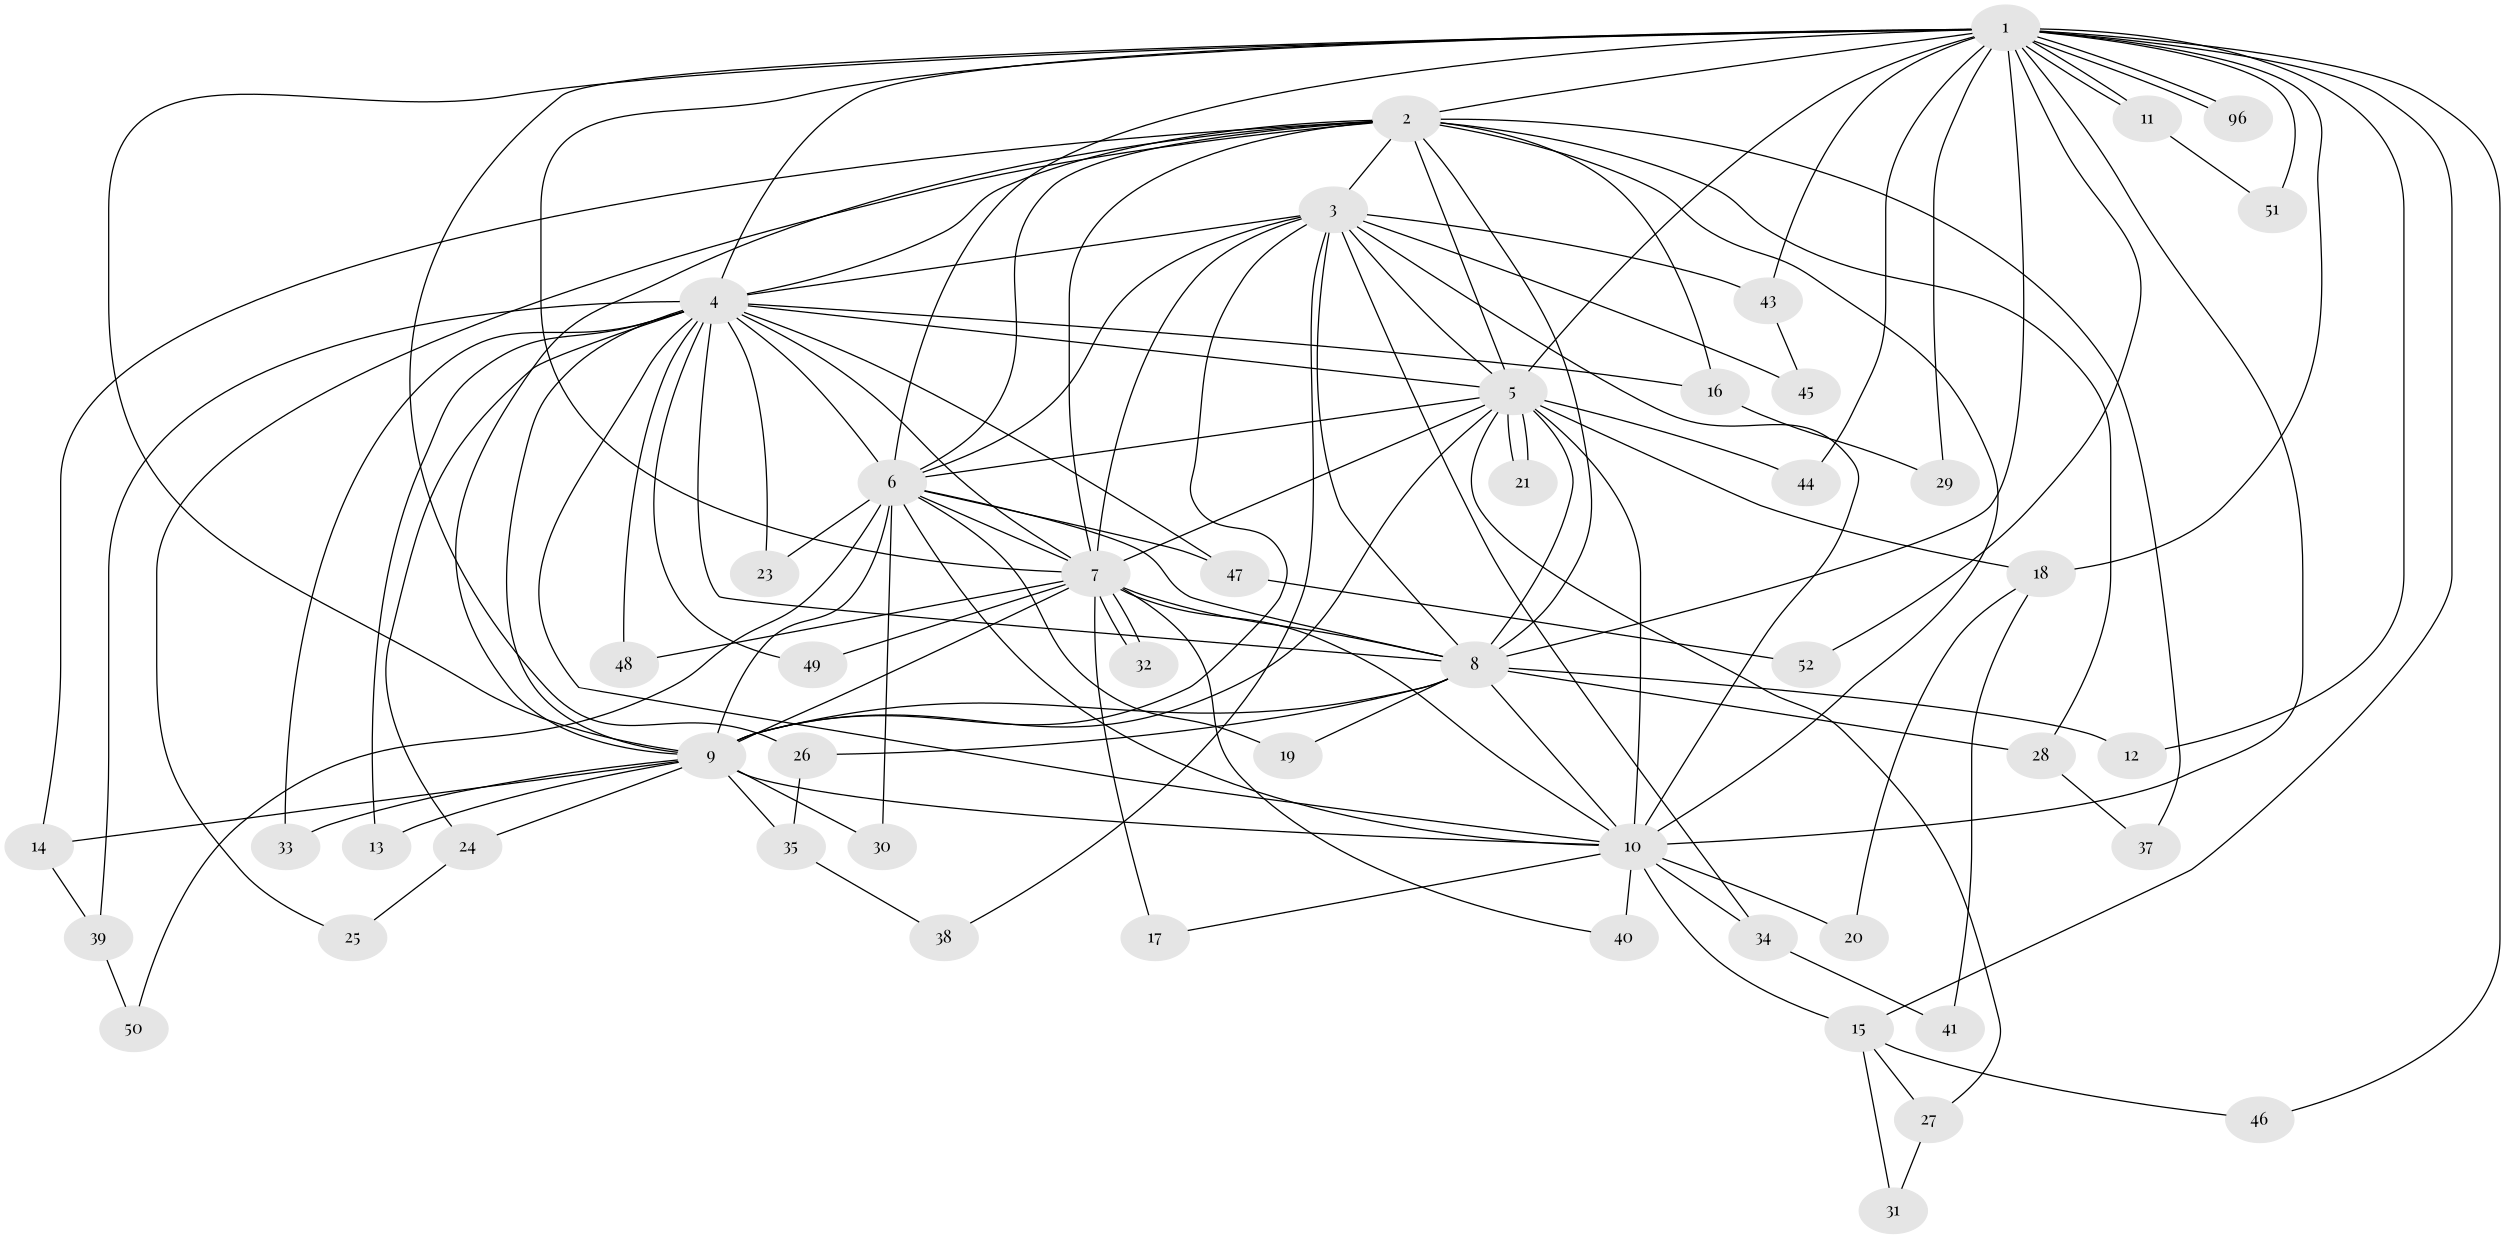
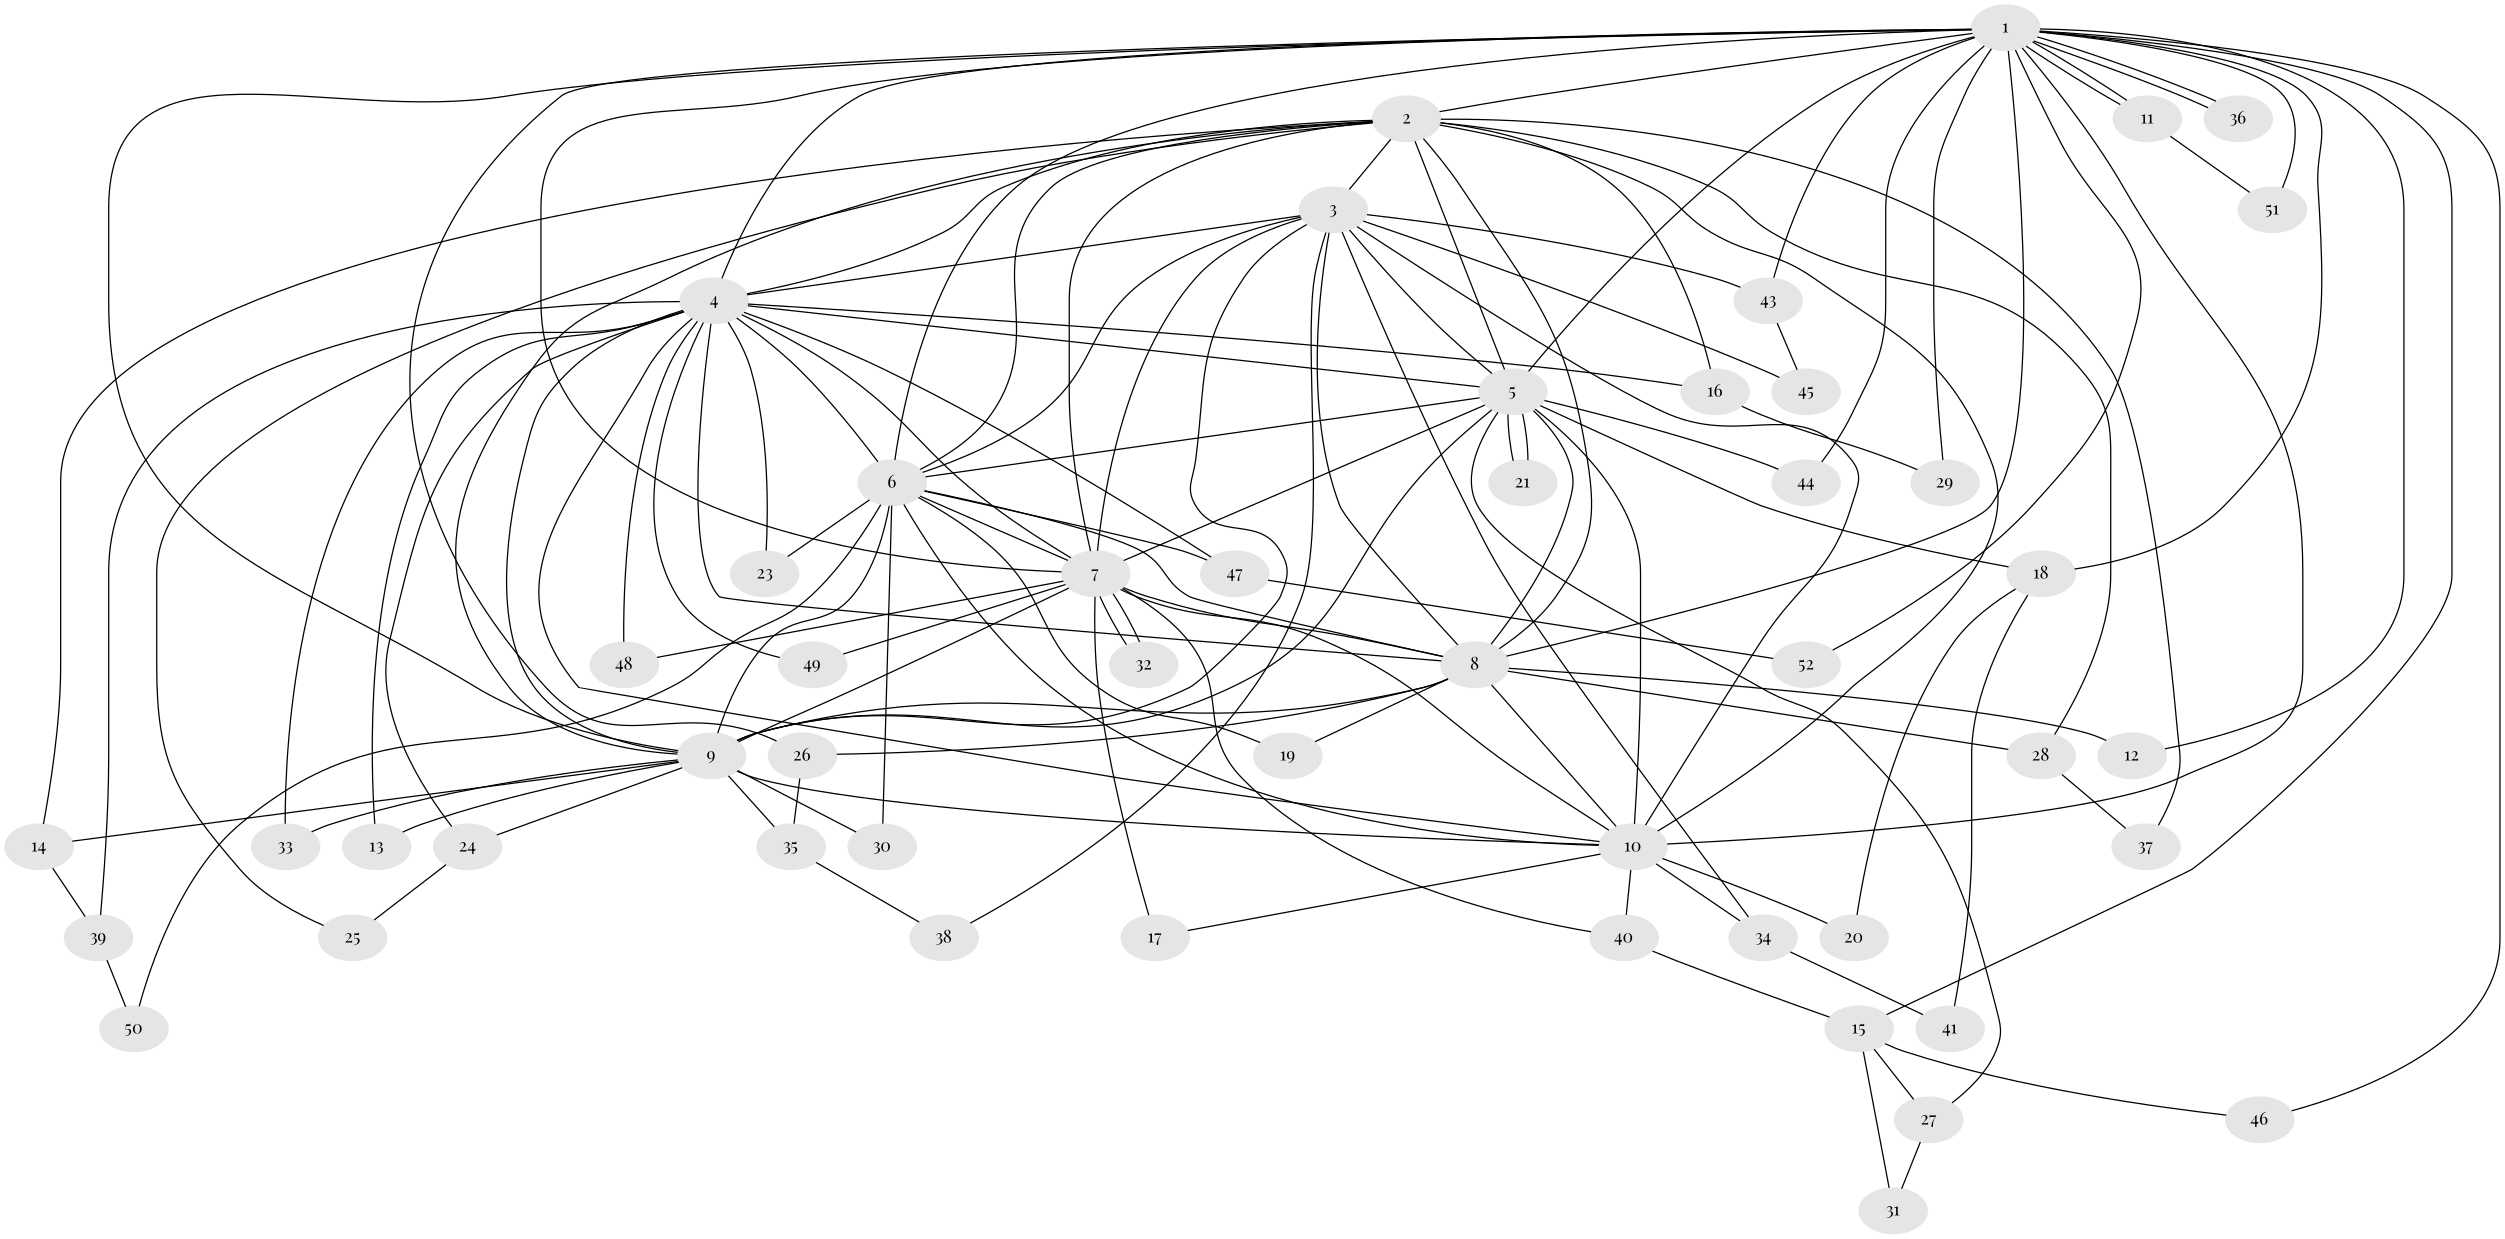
node "96": label "96" -> "36"
edge "10" -- "15": now "40" -- "15"
